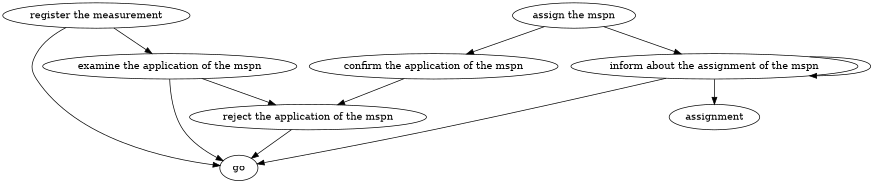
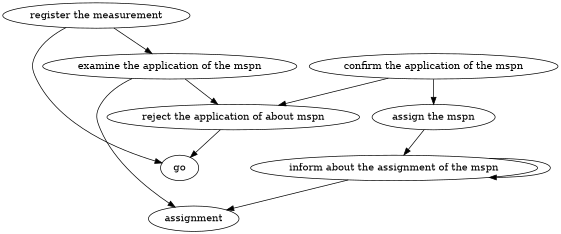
edge "assign the mspn" -> "confirm the application of the mspn": reversed
node "reject the application of the mspn": label "reject the application of the mspn" -> "reject the application of about mspn"
edge "inform about the assignment of the mspn" -> "go": removed
edge "examine the application of the mspn" -> "go": now "examine the application of the mspn" -> "assignment"
